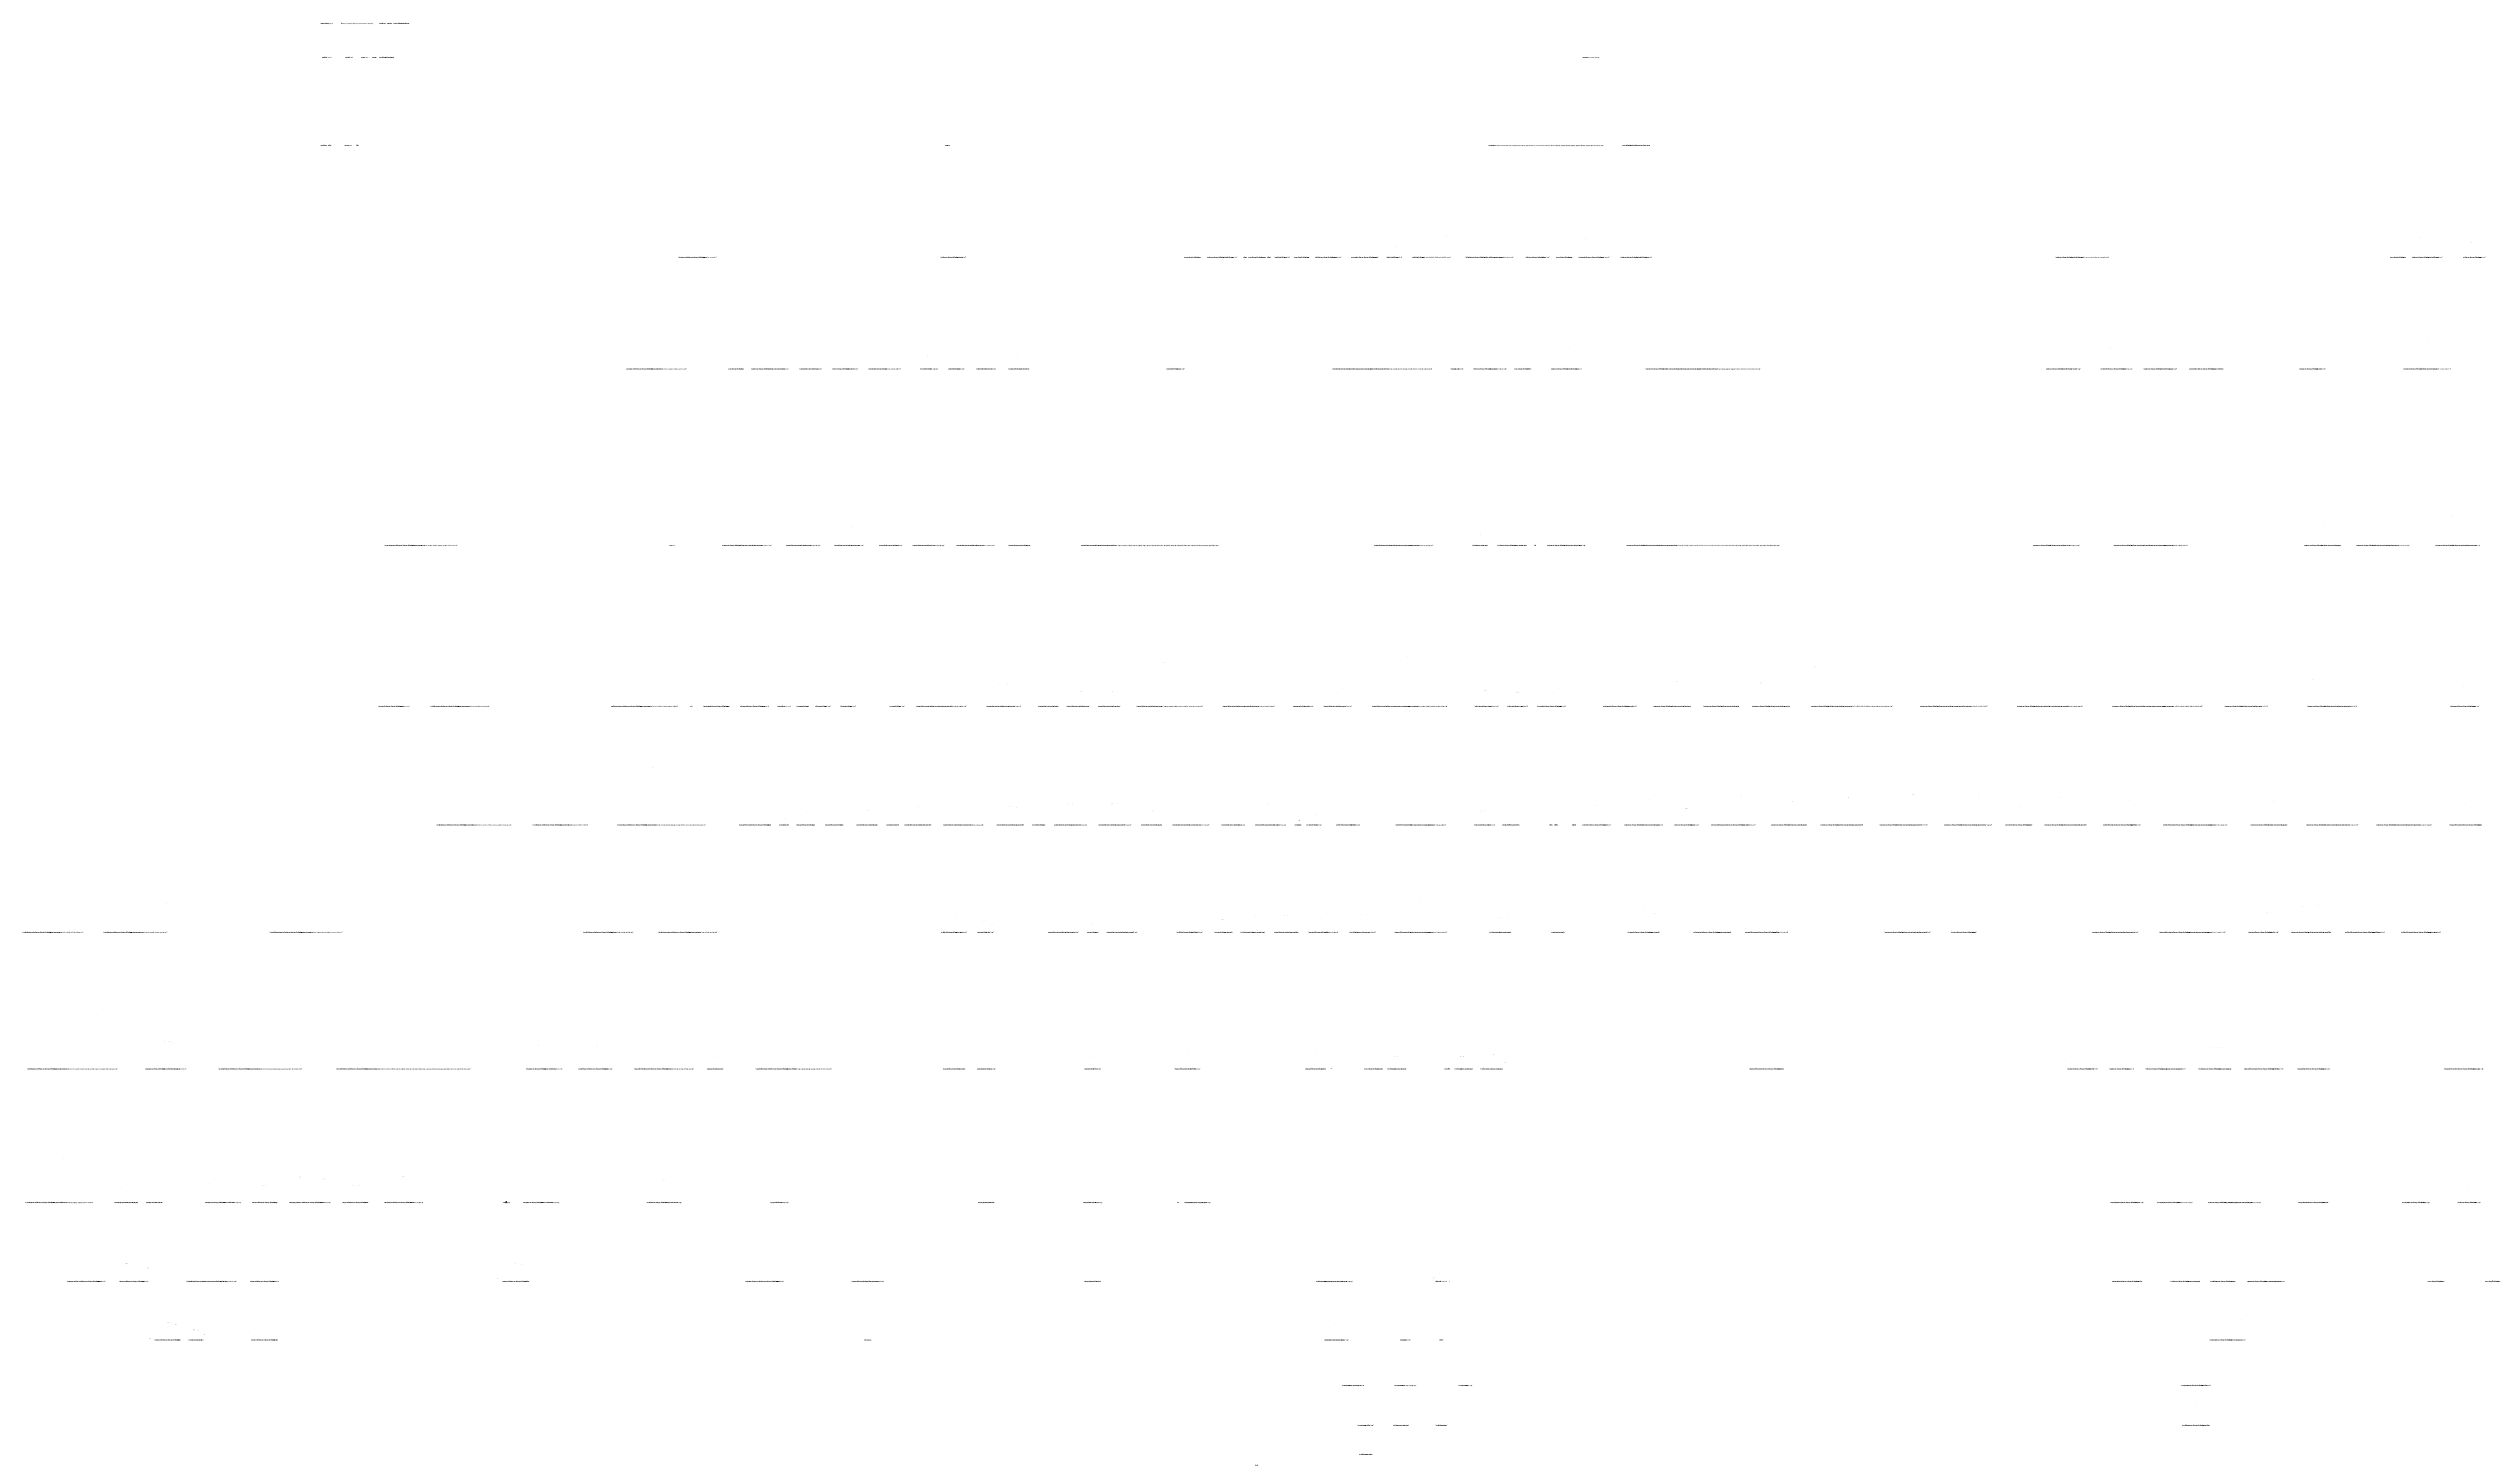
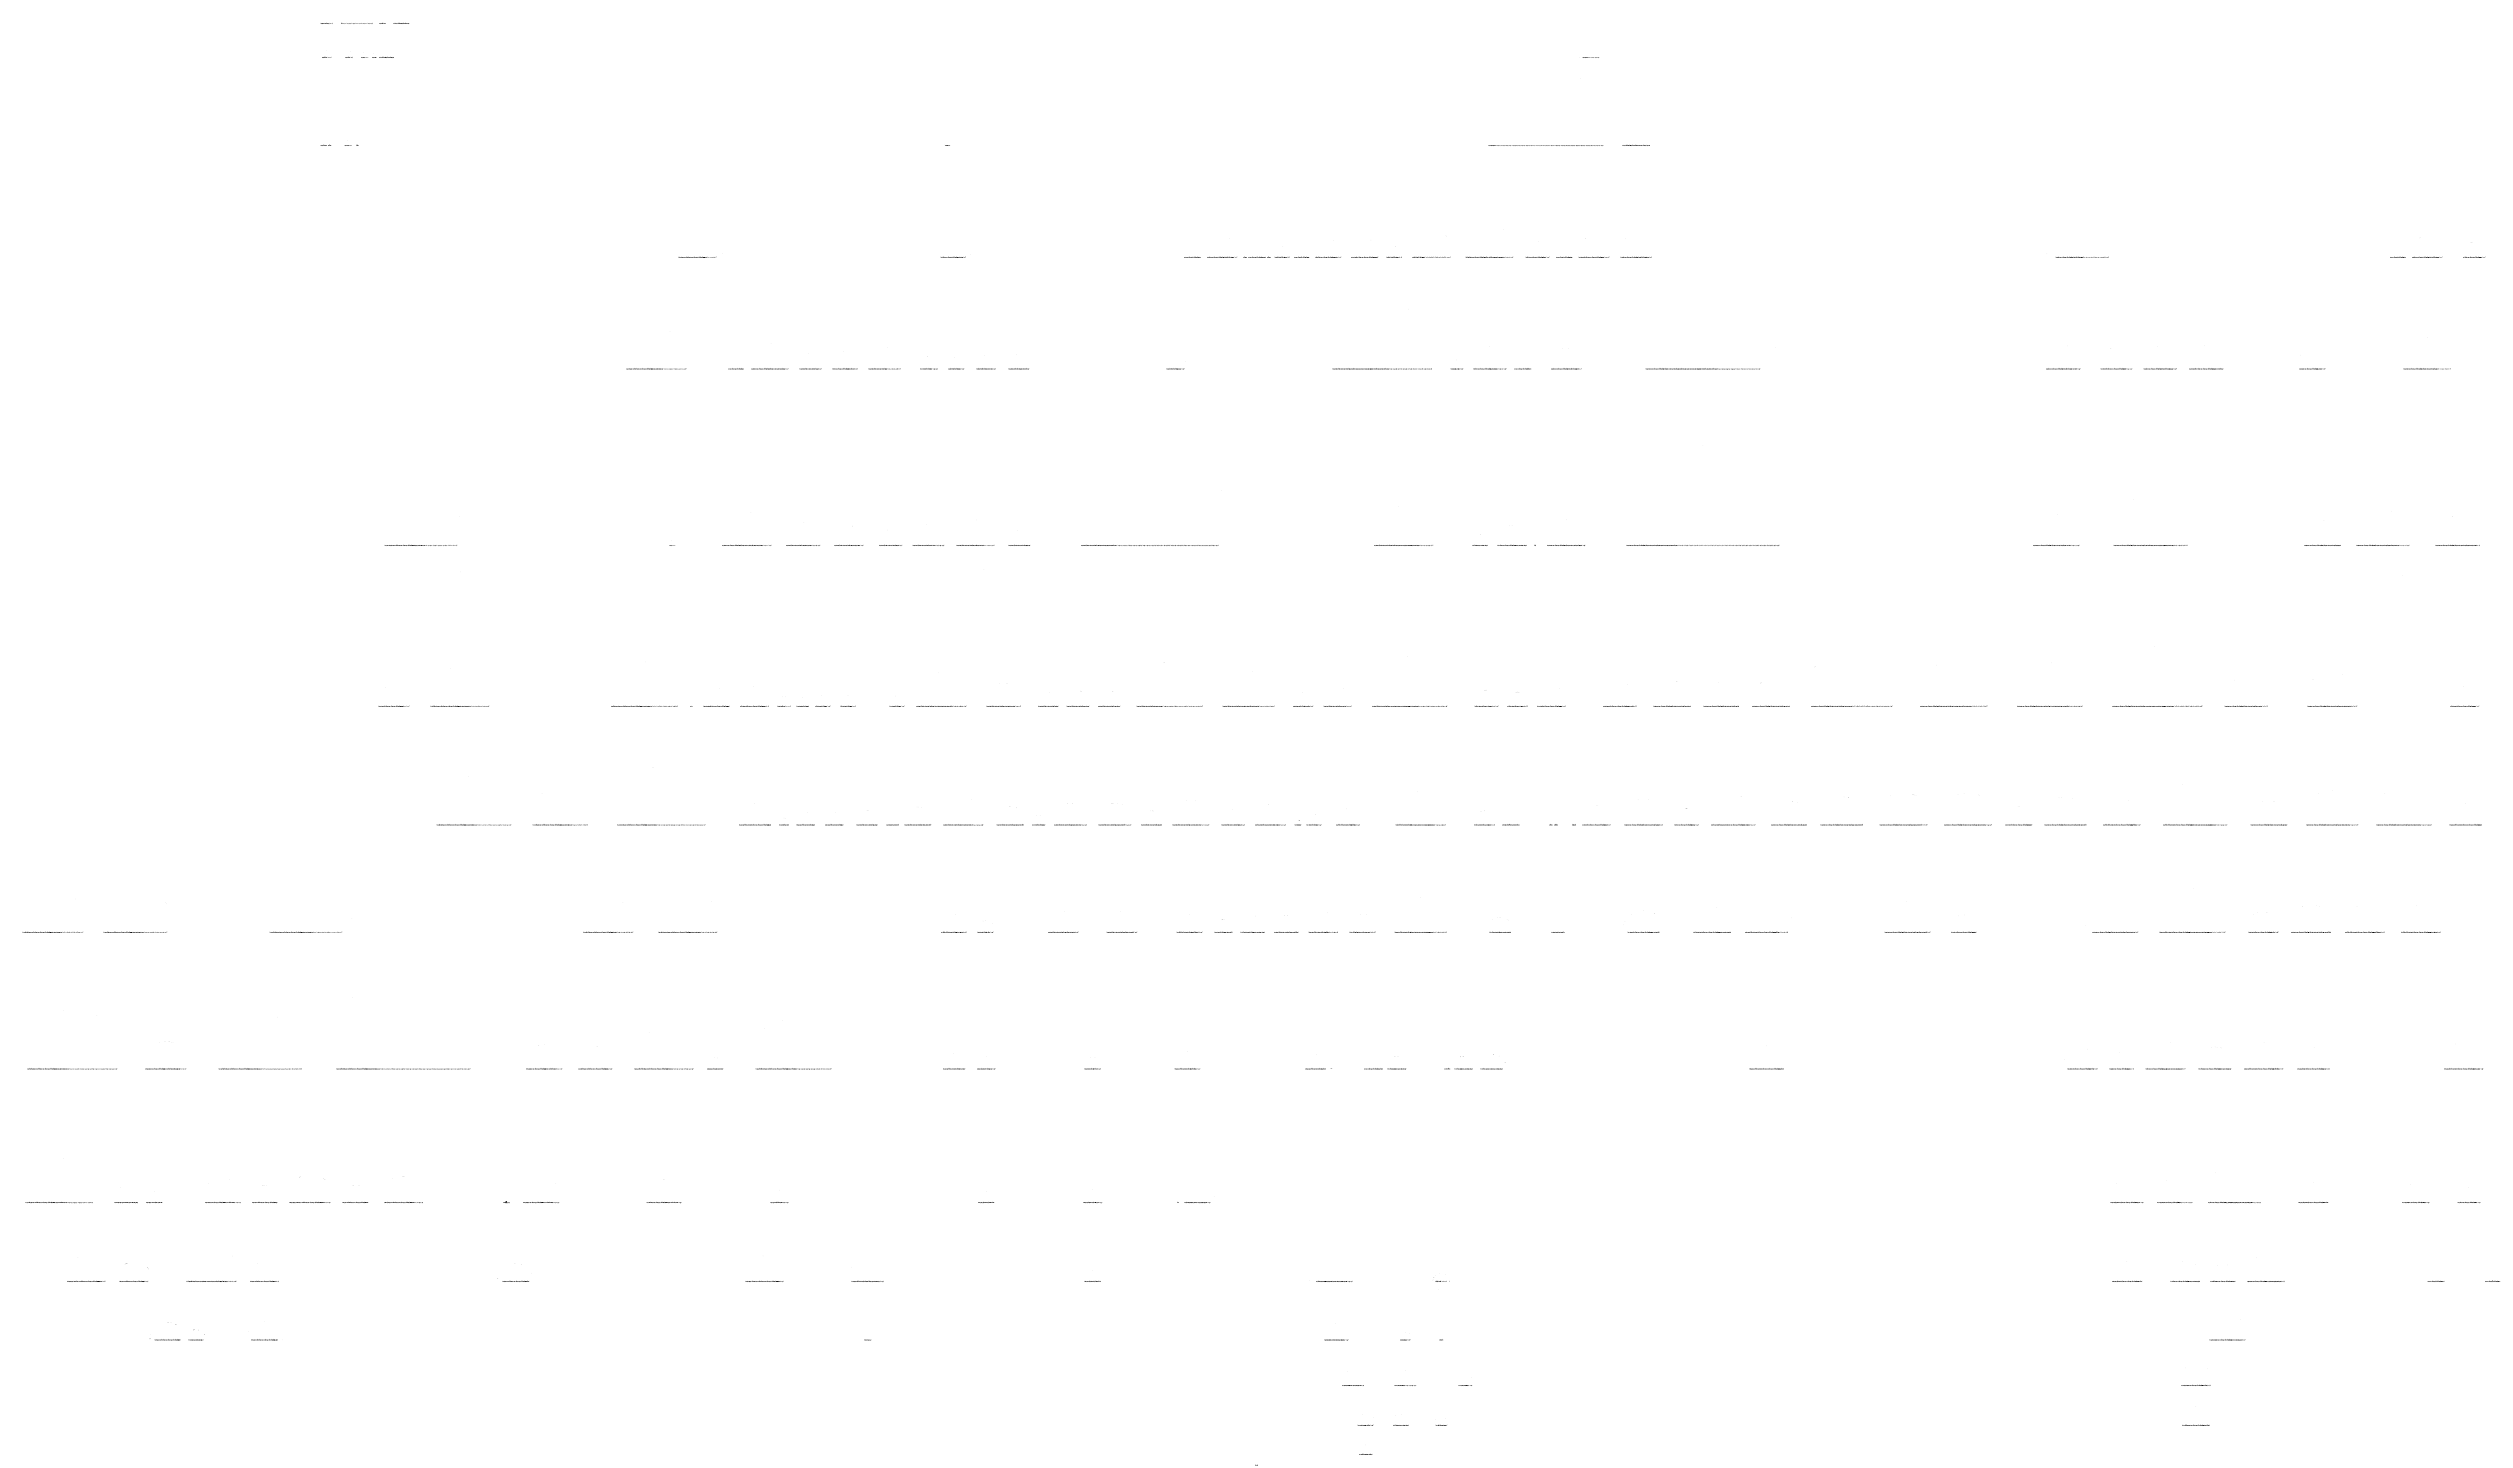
node "__gxx_personality_v0": removed
node "{_ZNKSt10_Select1stISt4pairIKidEEclERKS2_}": removed
